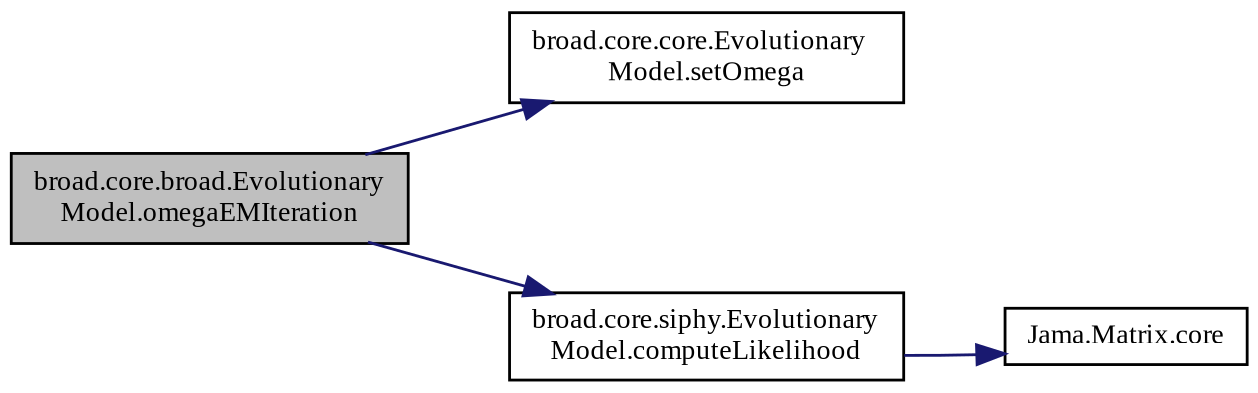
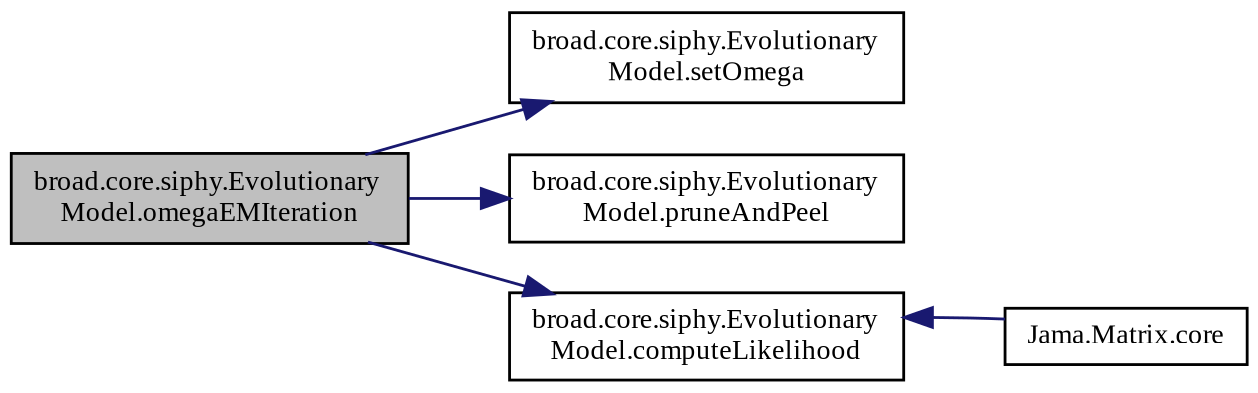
node "broad.core.core.Evolutionary Model.setOmega": label "broad.core.core.Evolutionary Model.setOmega" -> "broad.core.siphy.Evolutionary Model.setOmega"
node "broad.core.broad.Evolutionary Model.omegaEMIteration": label "broad.core.broad.Evolutionary Model.omegaEMIteration" -> "broad.core.siphy.Evolutionary Model.omegaEMIteration"
node "broad.core.siphy.Evolutionary Model.pruneAndPeel": added
edge "broad.core.siphy.Evolutionary Model.computeLikelihood" -> "Jama.Matrix.core": reversed
